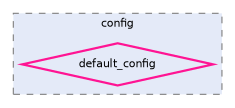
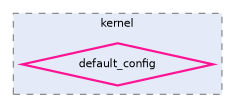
cluster "config": label "config" -> "kernel"
